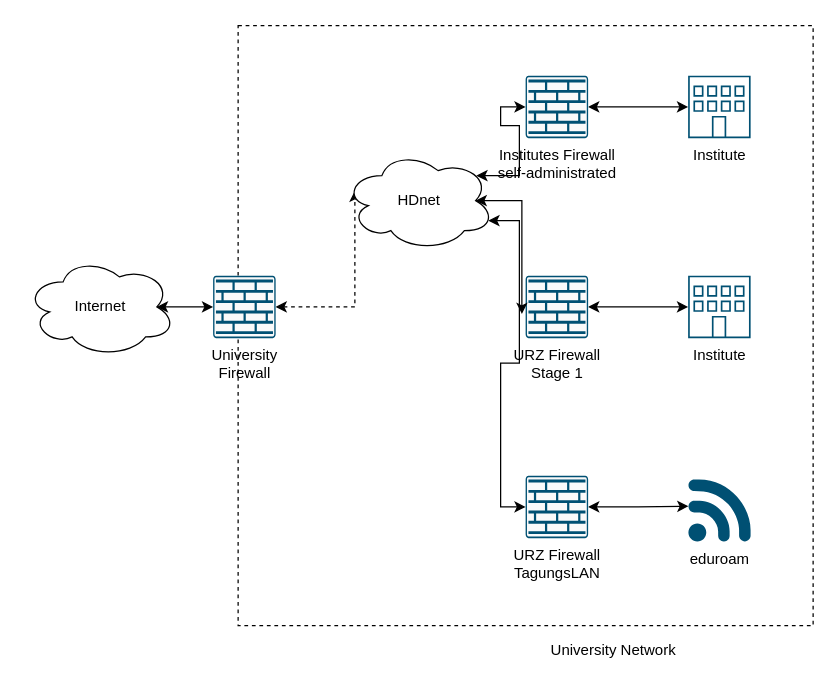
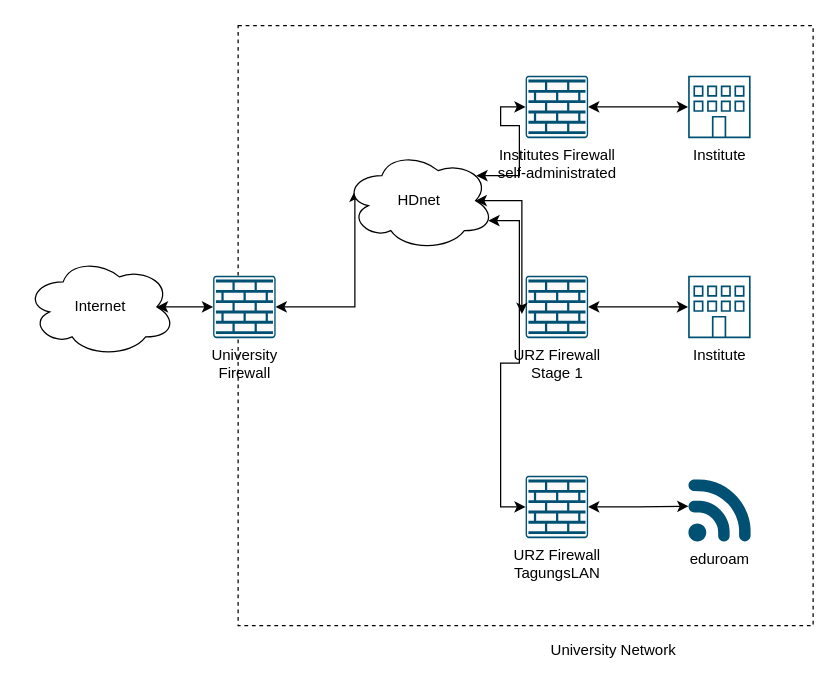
edge "HDnet" -- "University Firewall": style dashed -> solid
